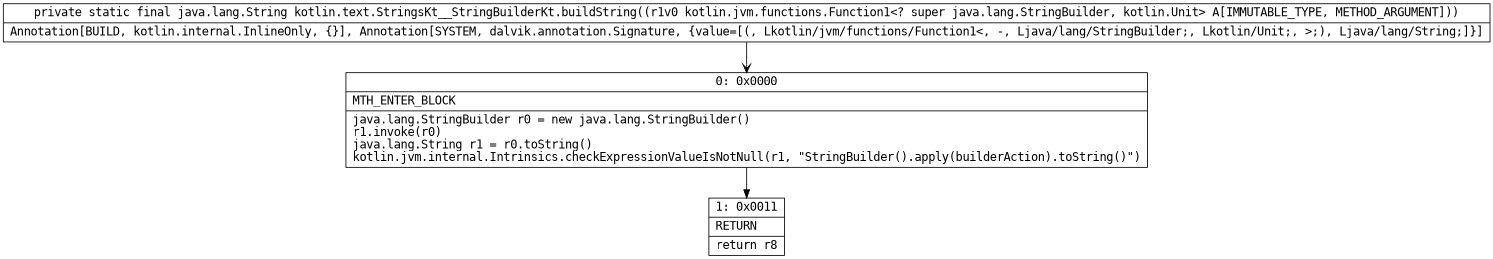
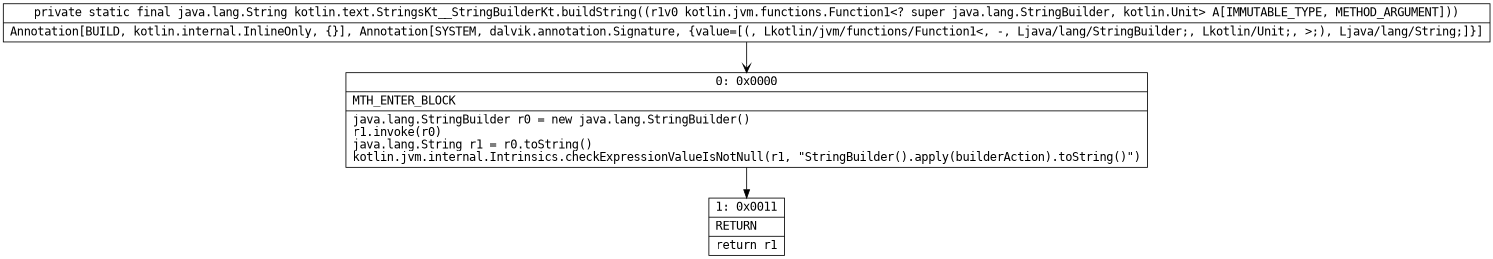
node "1: 0x0011": text "return r8" -> "return r1"
